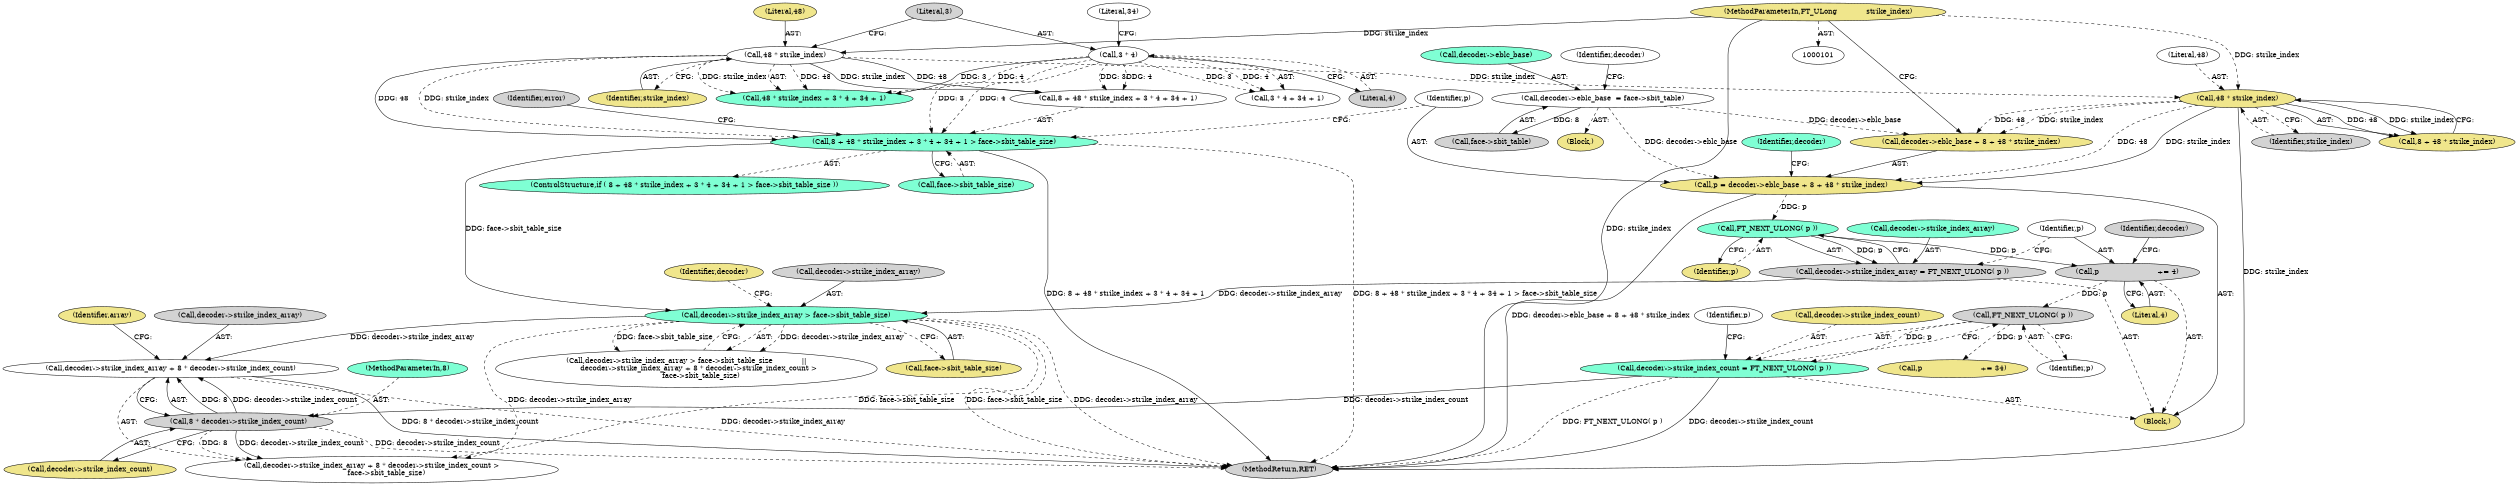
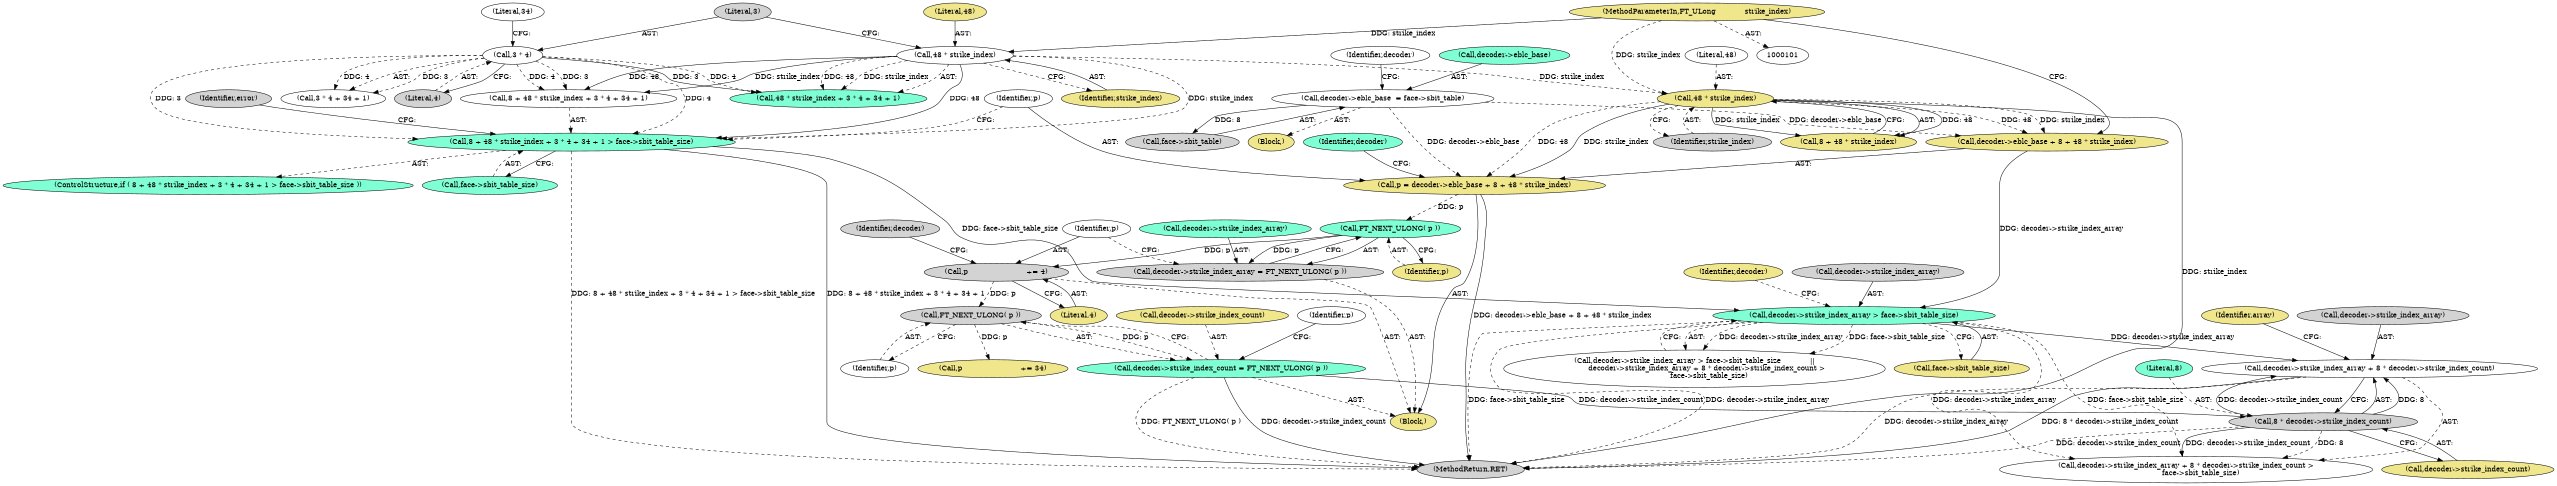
edge "(Call,decoder->strike_index_array = FT_NEXT_ULONG( p ))" -> "(Call,decoder->strike_index_array > face->sbit_table_size)": now "(Call,decoder->eblc_base + 8 + 48 * strike_index)" -> "(Call,decoder->strike_index_array > face->sbit_table_size)"
edge "(MethodParameterIn,FT_ULong             strike_index)" -> "(MethodReturn,RET)": removed, label "DDG: strike_index"
node "(MethodParameterIn,8)": label "(MethodParameterIn,8)" -> "(Literal,8)"
